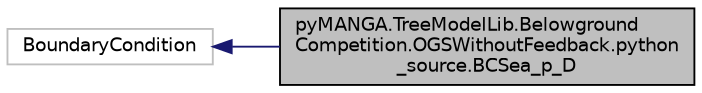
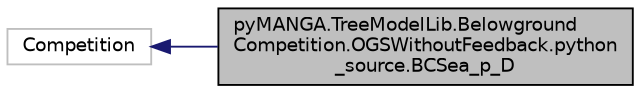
node "BoundaryCondition": label "BoundaryCondition" -> "Competition"
